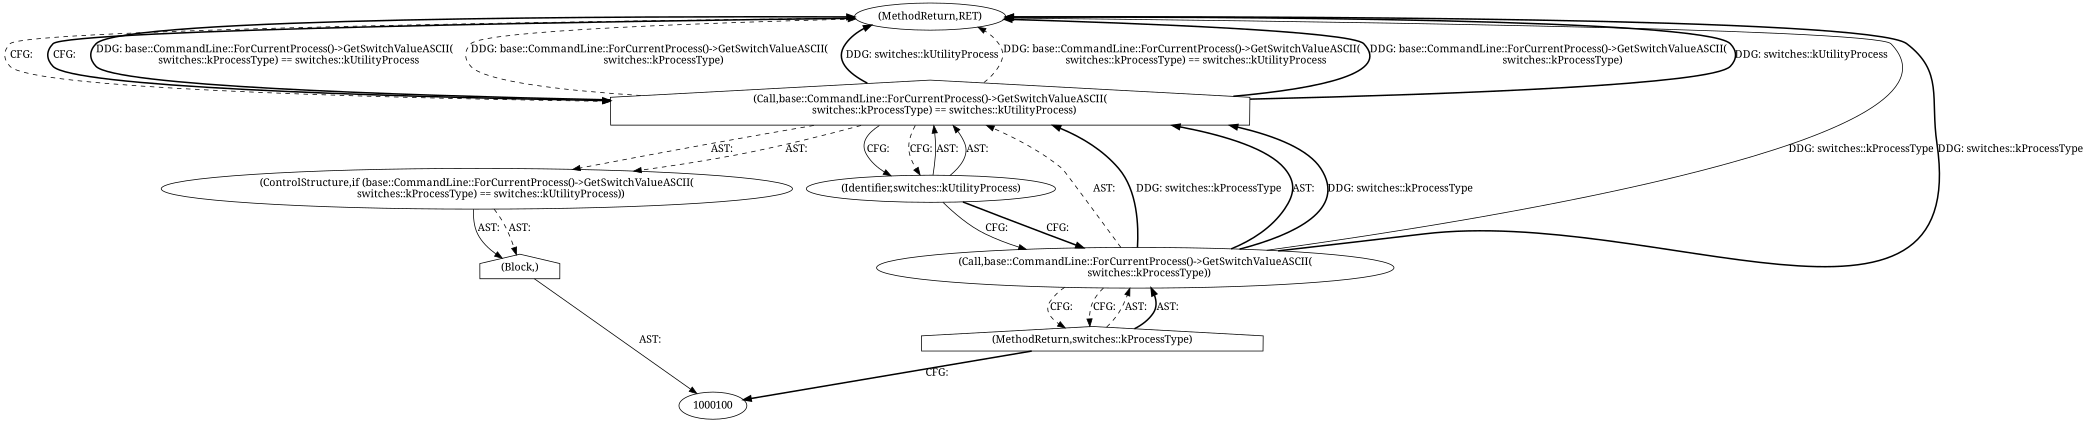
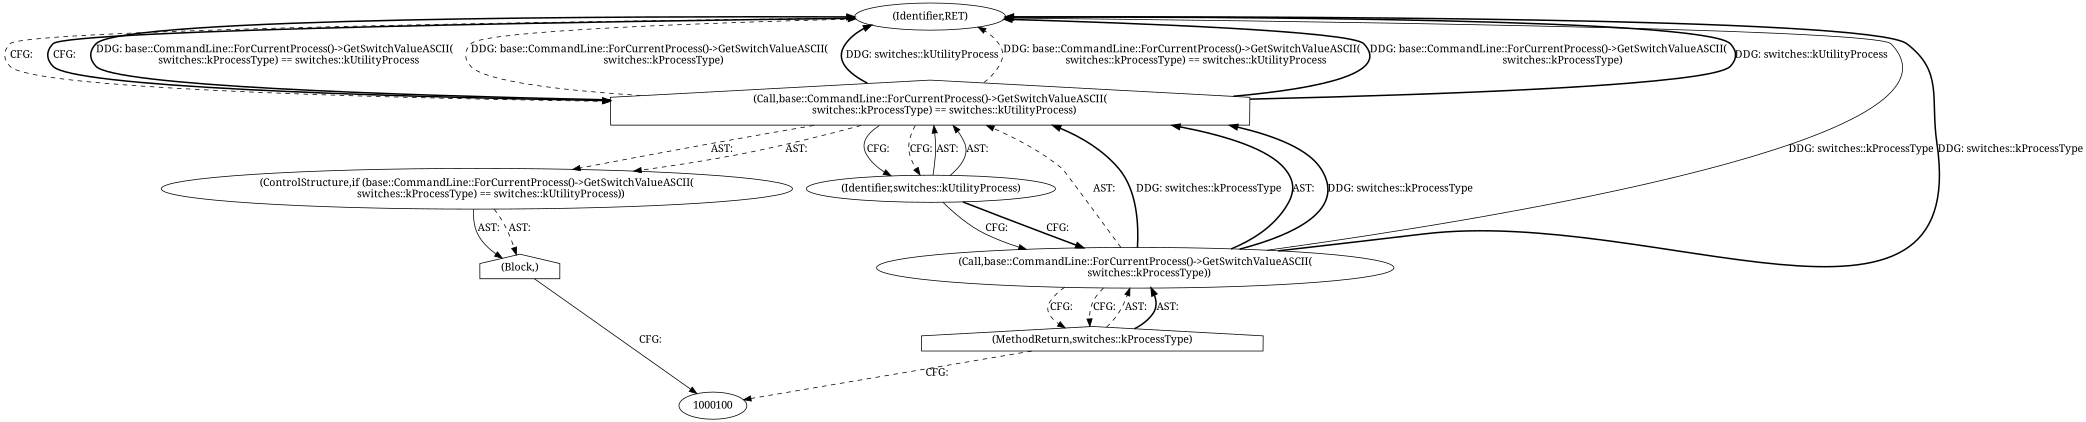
node "(MethodReturn,RET)": label "(MethodReturn,RET)" -> "(Identifier,RET)"
edge "(Block,)" -> "1000100": label "AST: " -> "CFG: "
edge "(MethodReturn,switches::kProcessType)" -> "1000100": style bold -> dashed
